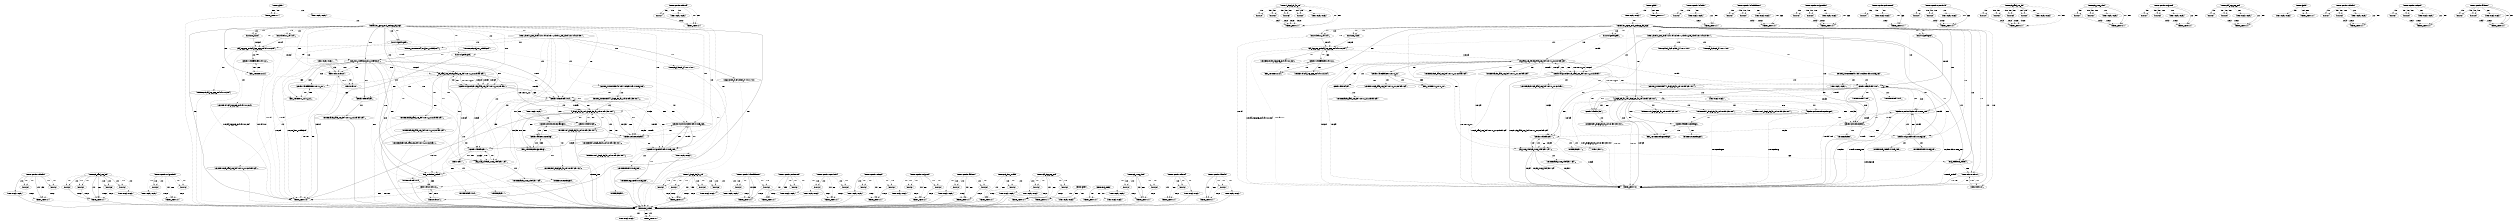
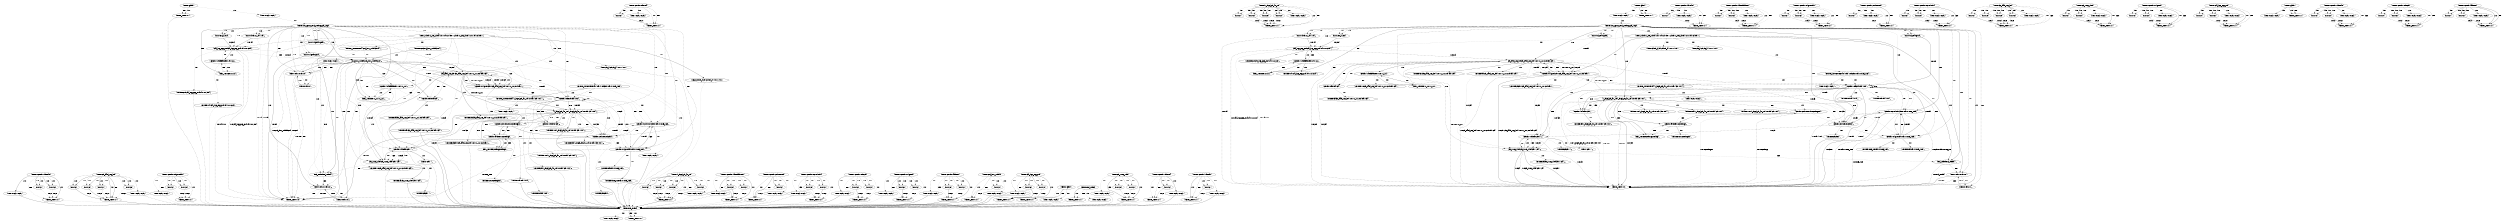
node "(CONTROL_STRUCTURE,IF,if (pmd_trans_unstable(pmd)))": text "70" -> "10"
edge "(CONTROL_STRUCTURE,IF,if (pmd_trans_unstable(pmd)))" -> "(pmd_trans_unstable,pmd_trans_unstable(pmd))": added, label "AST:"
